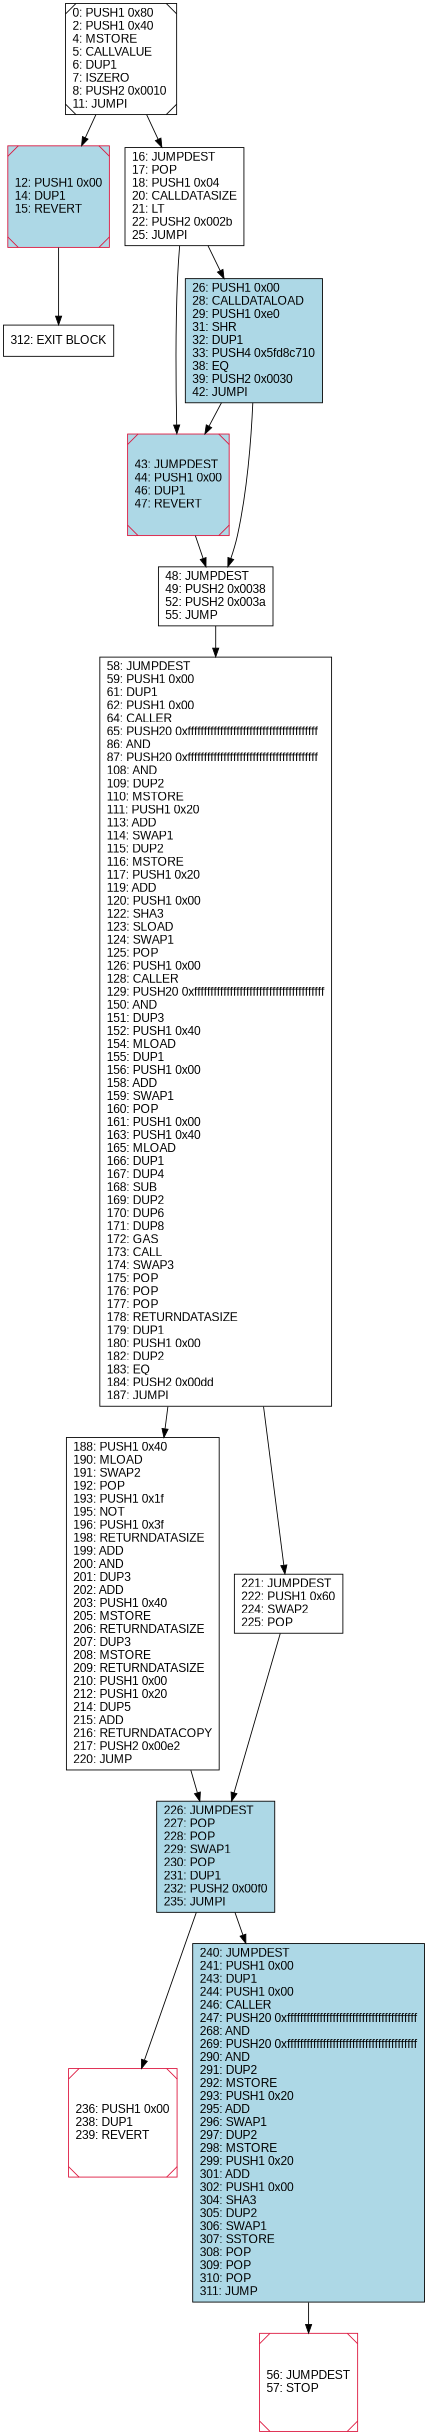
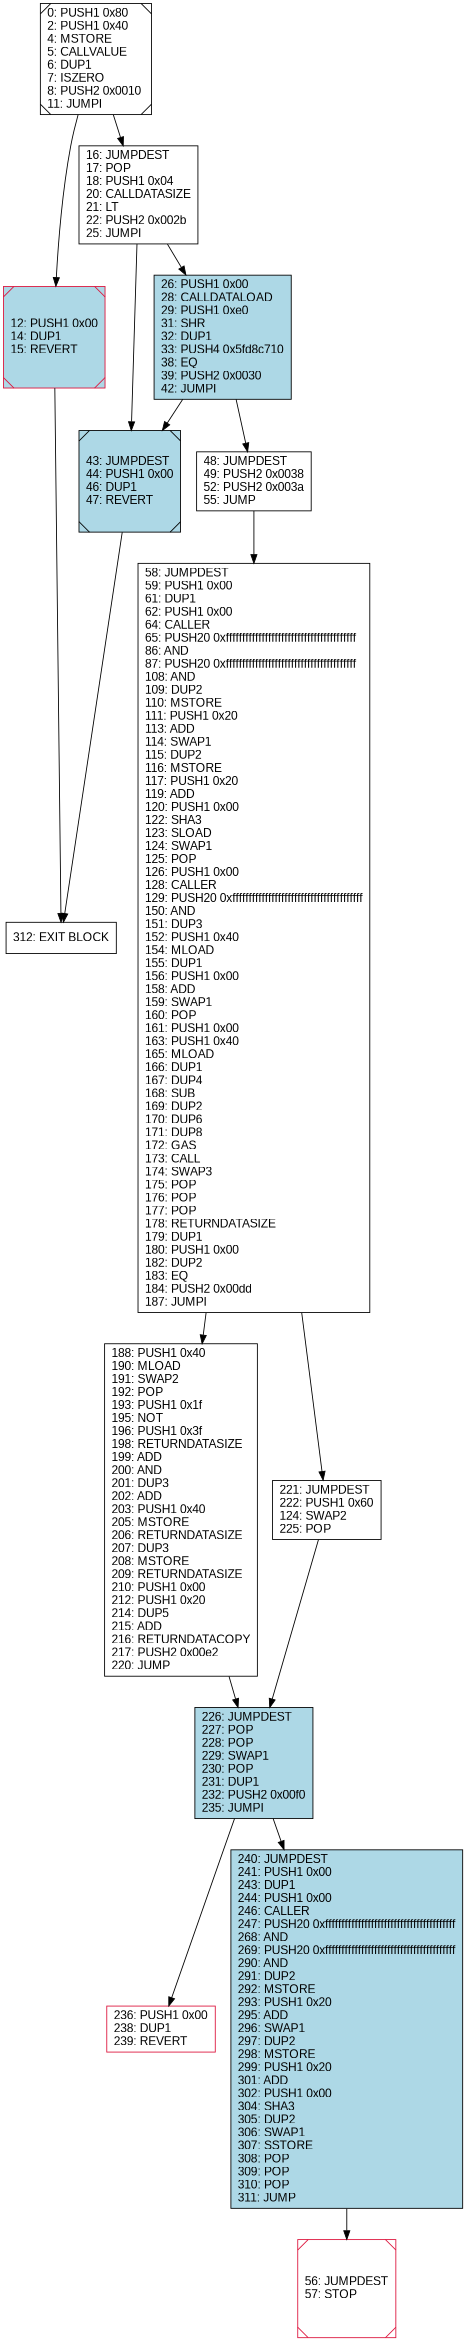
node "43: JUMPDEST 44: PUSH1 0x00 46: DUP1 47: REVERT": color crimson -> black
edge "43: JUMPDEST 44: PUSH1 0x00 46: DUP1 47: REVERT" -> "48: JUMPDEST 49: PUSH2 0x0038 52: PUSH2 0x003a 55: JUMP": now "43: JUMPDEST 44: PUSH1 0x00 46: DUP1 47: REVERT" -> "312: EXIT BLOCK"
node "221: JUMPDEST 222: PUSH1 0x60 224: SWAP2 225: POP": label "221: JUMPDEST 222: PUSH1 0x60 224: SWAP2 225: POP" -> "221: JUMPDEST 222: PUSH1 0x60 124: SWAP2 225: POP"
node "236: PUSH1 0x00 238: DUP1 239: REVERT": shape Msquare -> box
